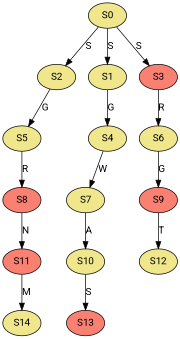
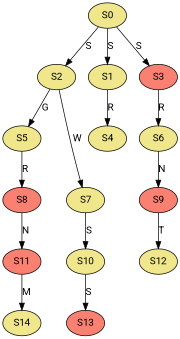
edge "S1" -> "S4": label "G" -> "R"
edge "S4" -> "S7": now "S2" -> "S7"
edge "S6" -> "S9": label "G" -> "N"
edge "S7" -> "S10": label "A" -> "S"
